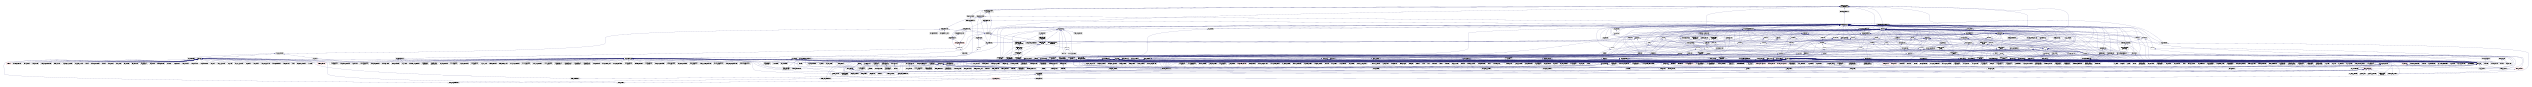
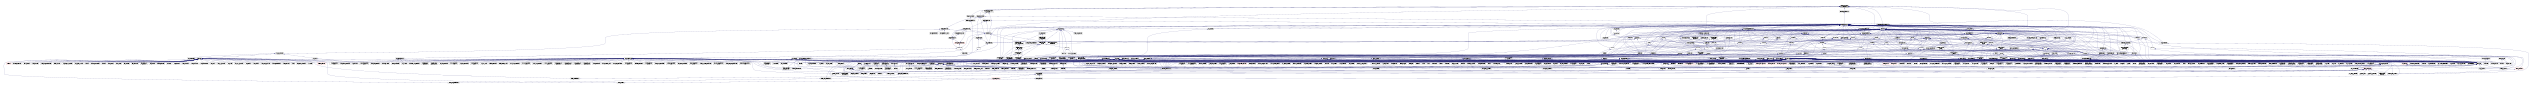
node "adjacentfind_bad_alloc.cpp": added
